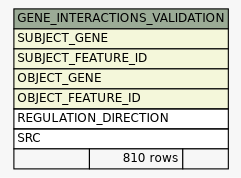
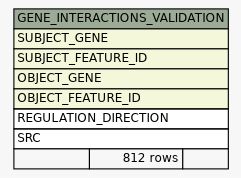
node "GENE_INTERACTIONS_VALIDATION": text "810 rows" -> "812 rows"
